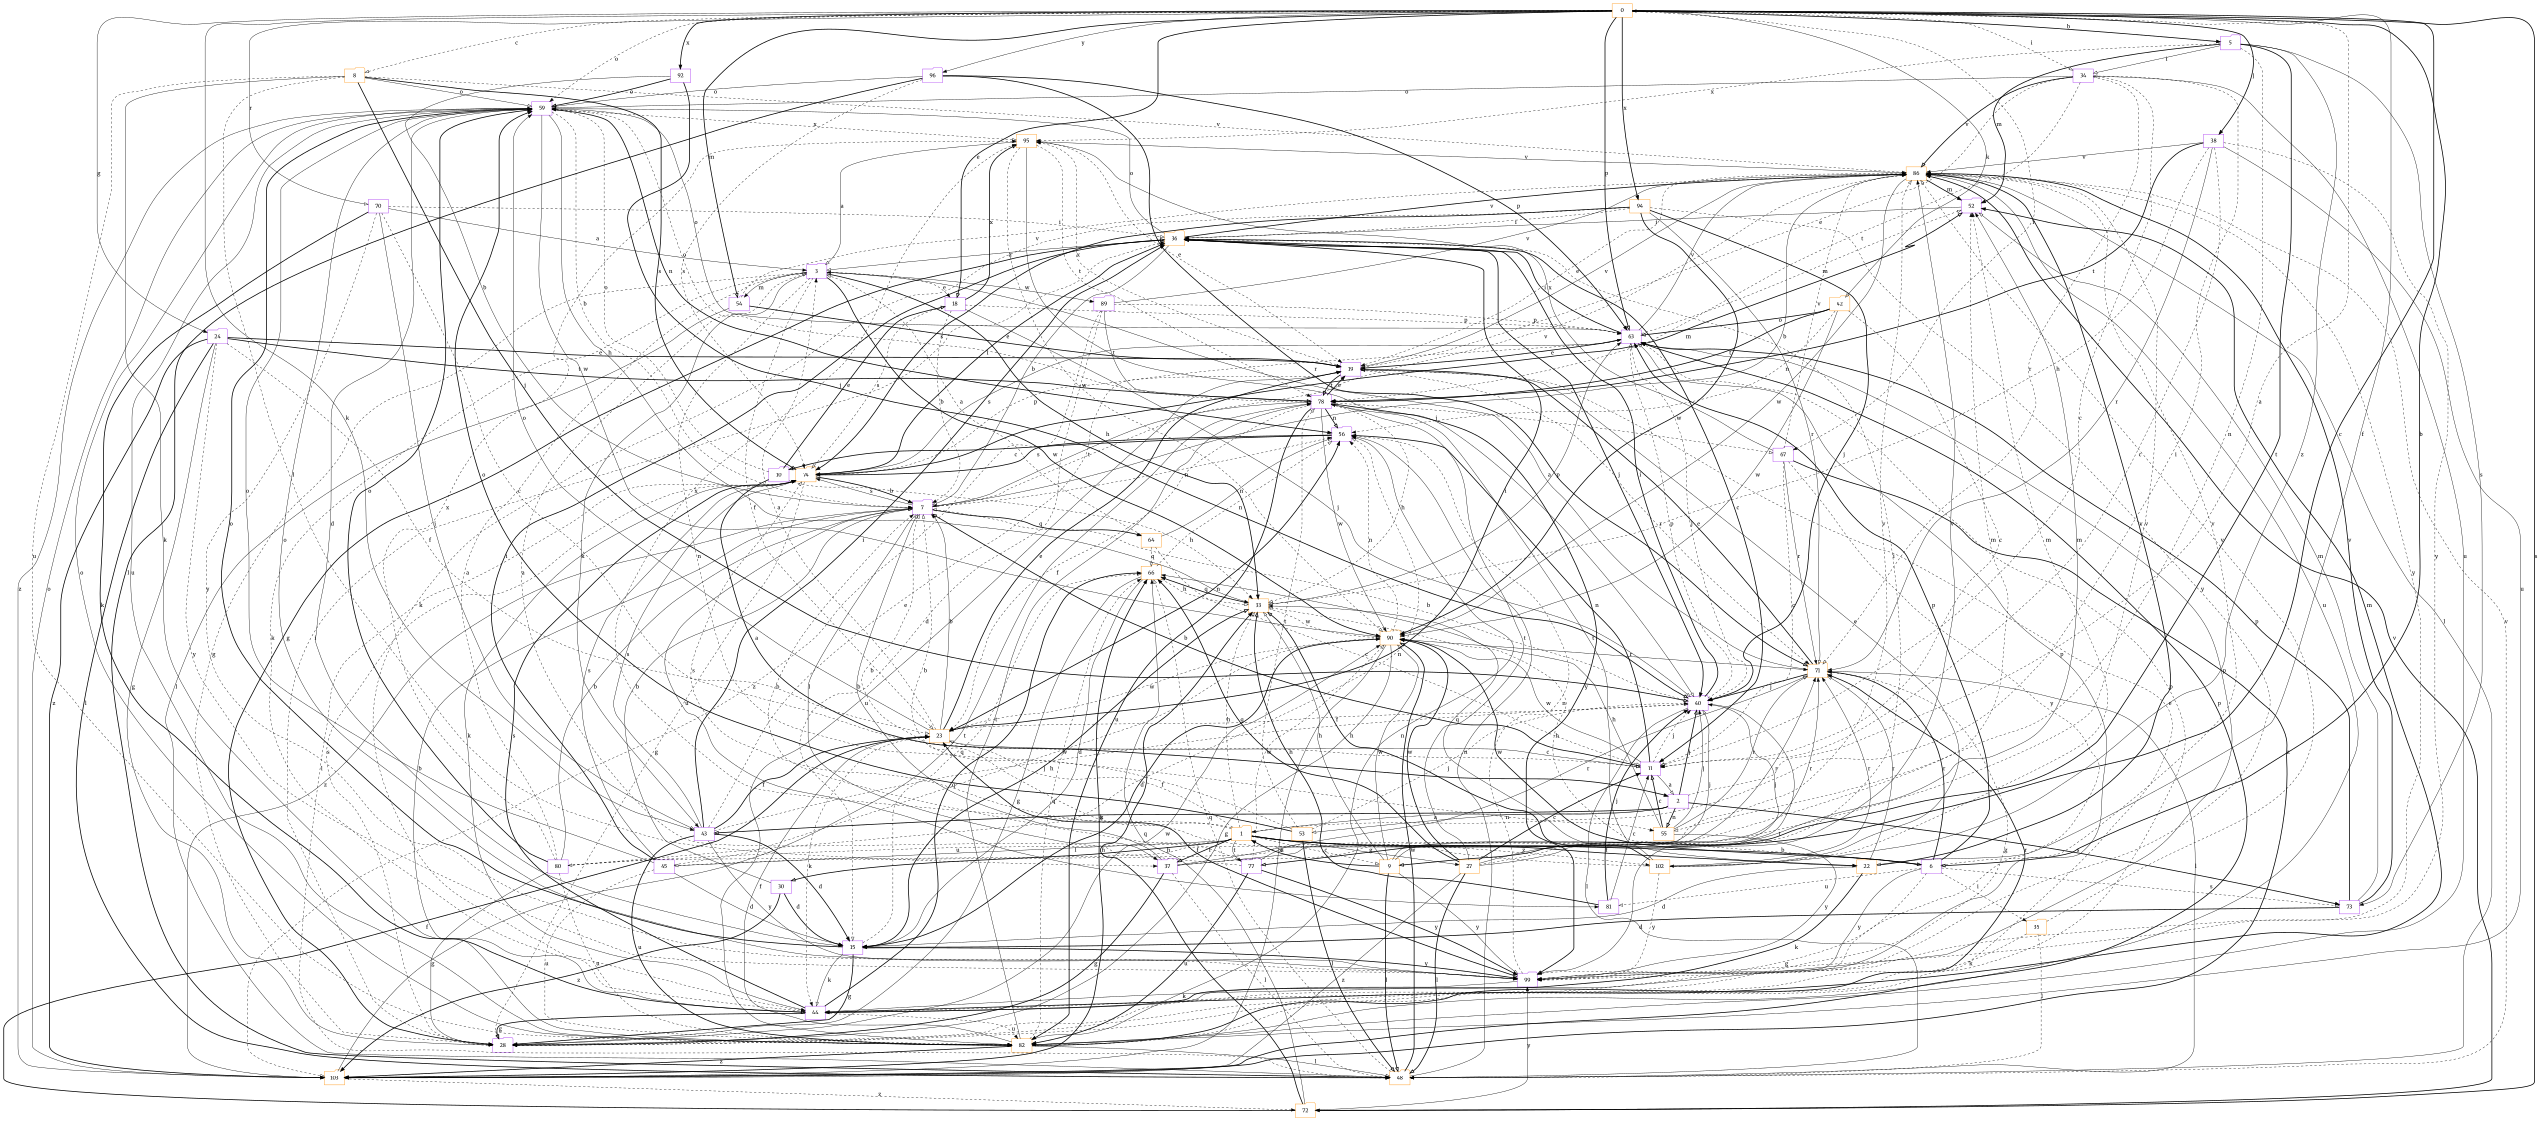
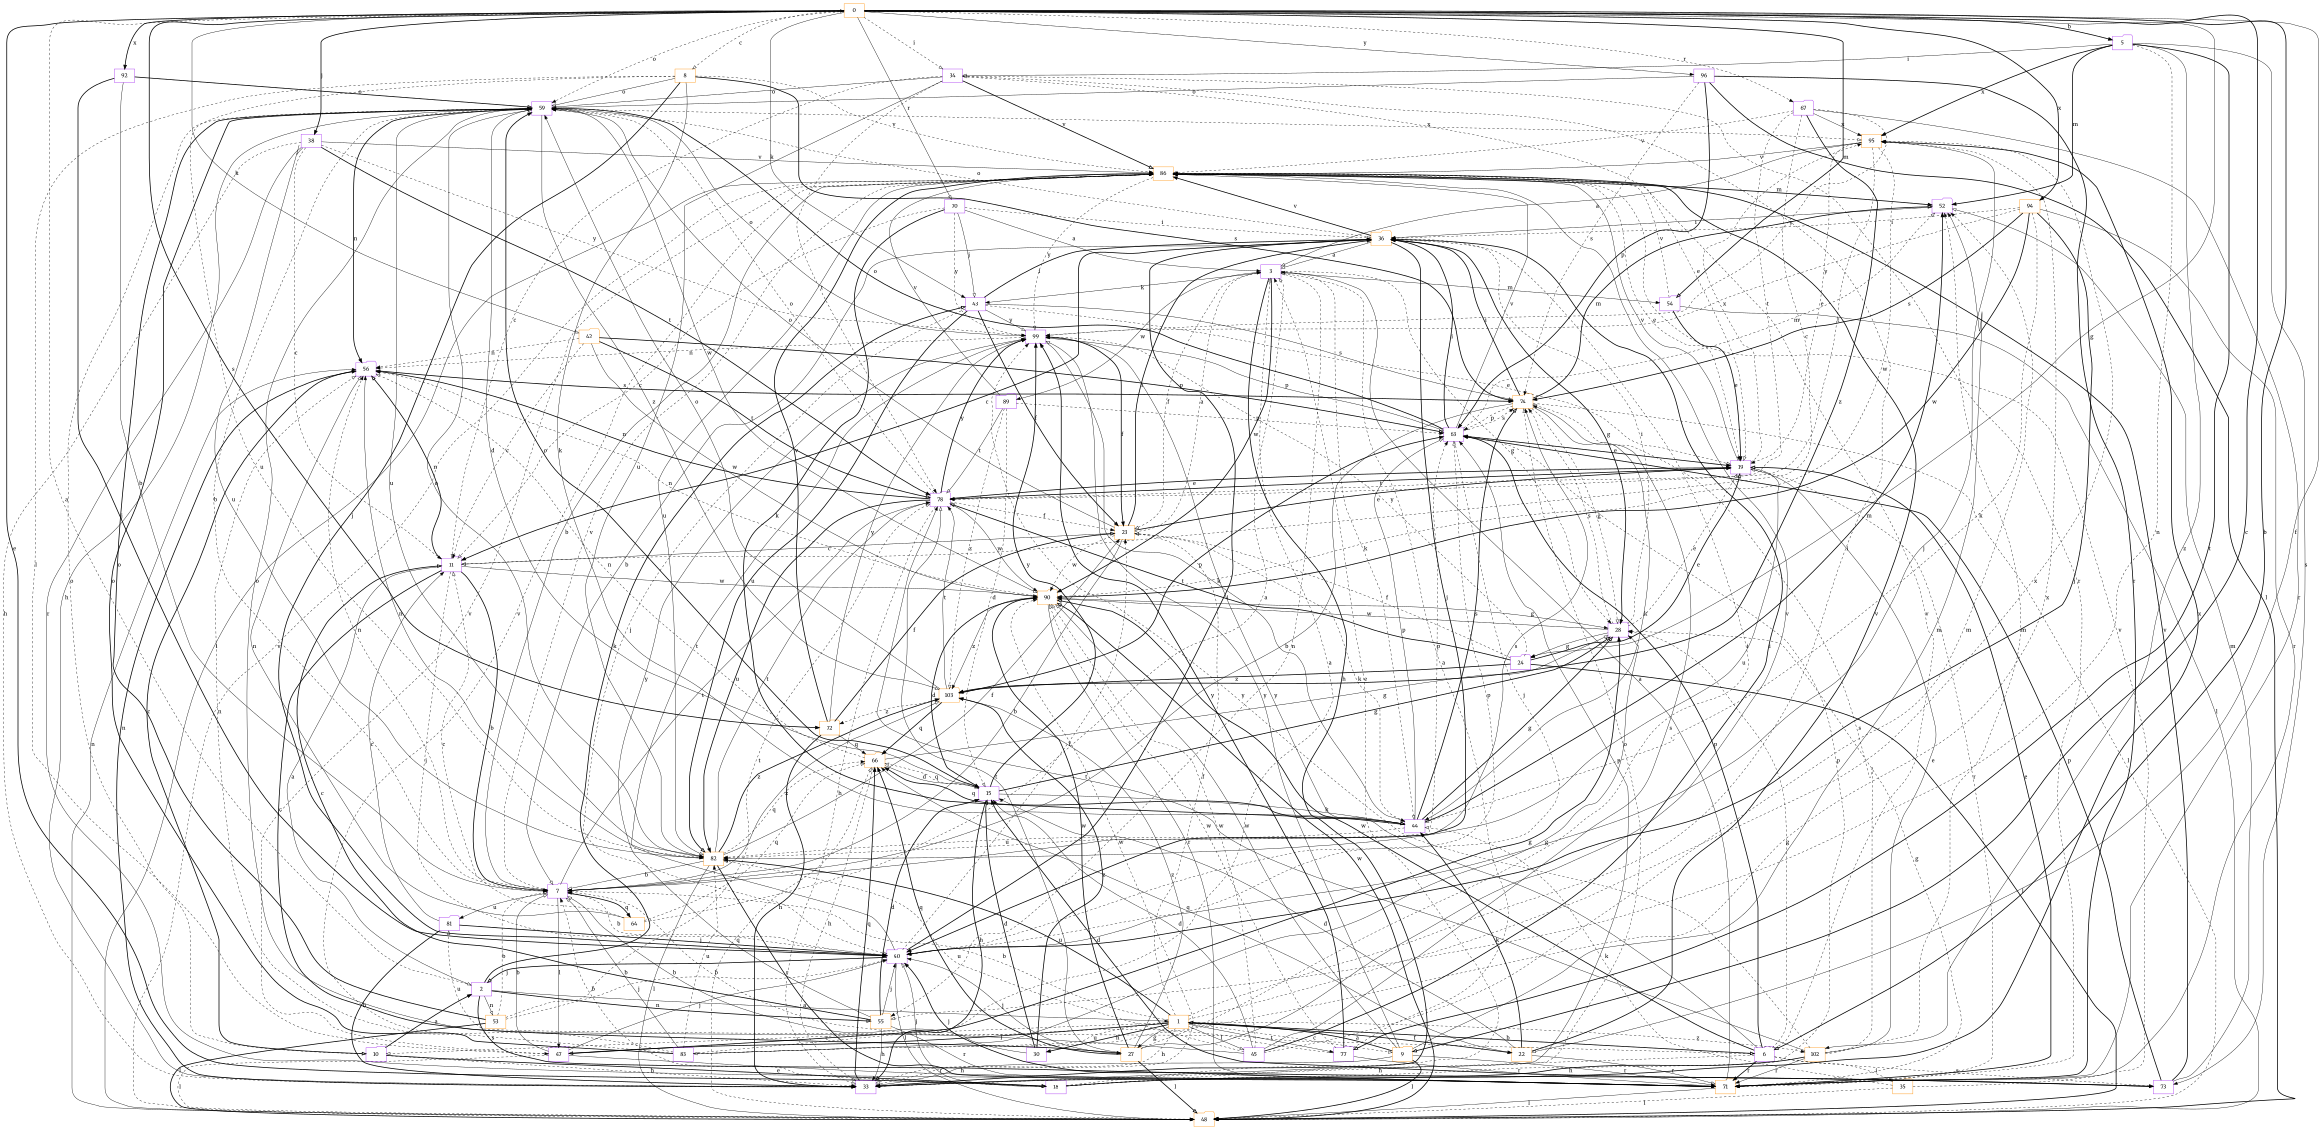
node "8": shape folder -> box
node "96": shape folder -> box
edge "5" -> "95": style dashed -> bold
edge "36" -> "59": style solid -> dashed
edge "8" -> "86": arrowhead onormal -> normal
edge "0" -> "63": removed, label "p"
node "3": shape folder -> box
edge "3" -> "18": reversed
edge "42" -> "63": label "o" -> "p"
edge "63" -> "59": style solid -> bold
edge "63" -> "74": style solid -> dashed
edge "18" -> "74": label "s" -> "o"
edge "78" -> "67": reversed
edge "86" -> "90": removed, label "w"
edge "74" -> "7": style bold -> solid
edge "23" -> "56": now "33" -> "56"
node "33": color darkorange -> purple
edge "33" -> "90": arrowhead onormal -> normal
edge "2" -> "40": reversed
node "11": shape box -> folder
edge "24" -> "28": reversed
edge "27" -> "11": reversed
node "1": shape folder -> box
node "55": shape box -> folder
edge "9" -> "1": arrowhead normal -> onormal
edge "1" -> "30": arrowhead onormal -> normal
node "80": label "80" -> "83"
edge "43" -> "15": now "55" -> "15"
node "37": label "37" -> "47"
node "99": shape folder -> box
edge "77" -> "82": now "1" -> "82"
edge "1" -> "10": added, label "c"
